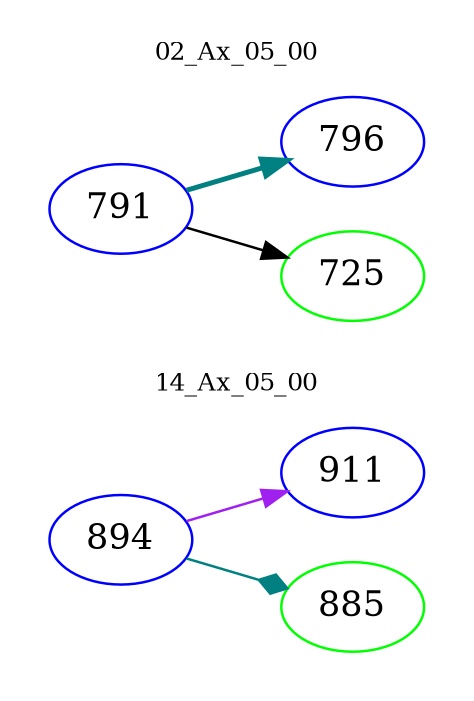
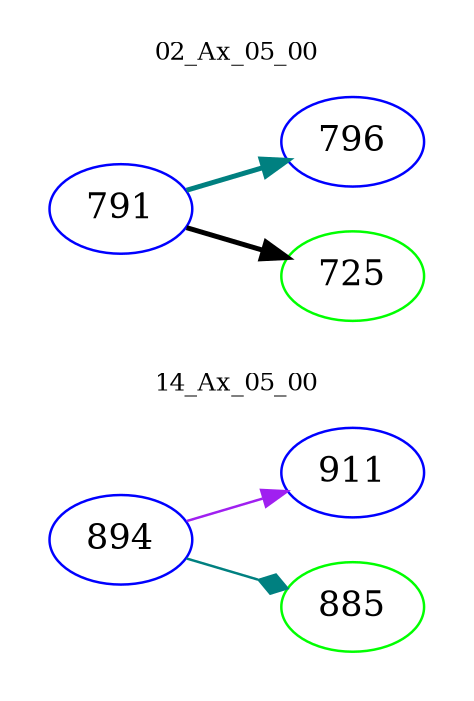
edge "791" -> "725": style solid -> bold
